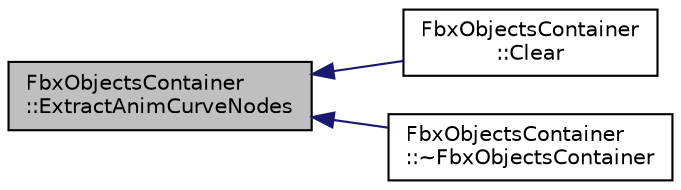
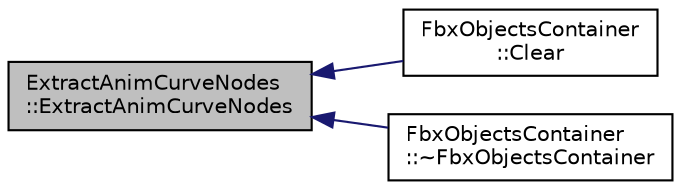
node "FbxObjectsContainer ::ExtractAnimCurveNodes": label "FbxObjectsContainer ::ExtractAnimCurveNodes" -> "ExtractAnimCurveNodes ::ExtractAnimCurveNodes"
